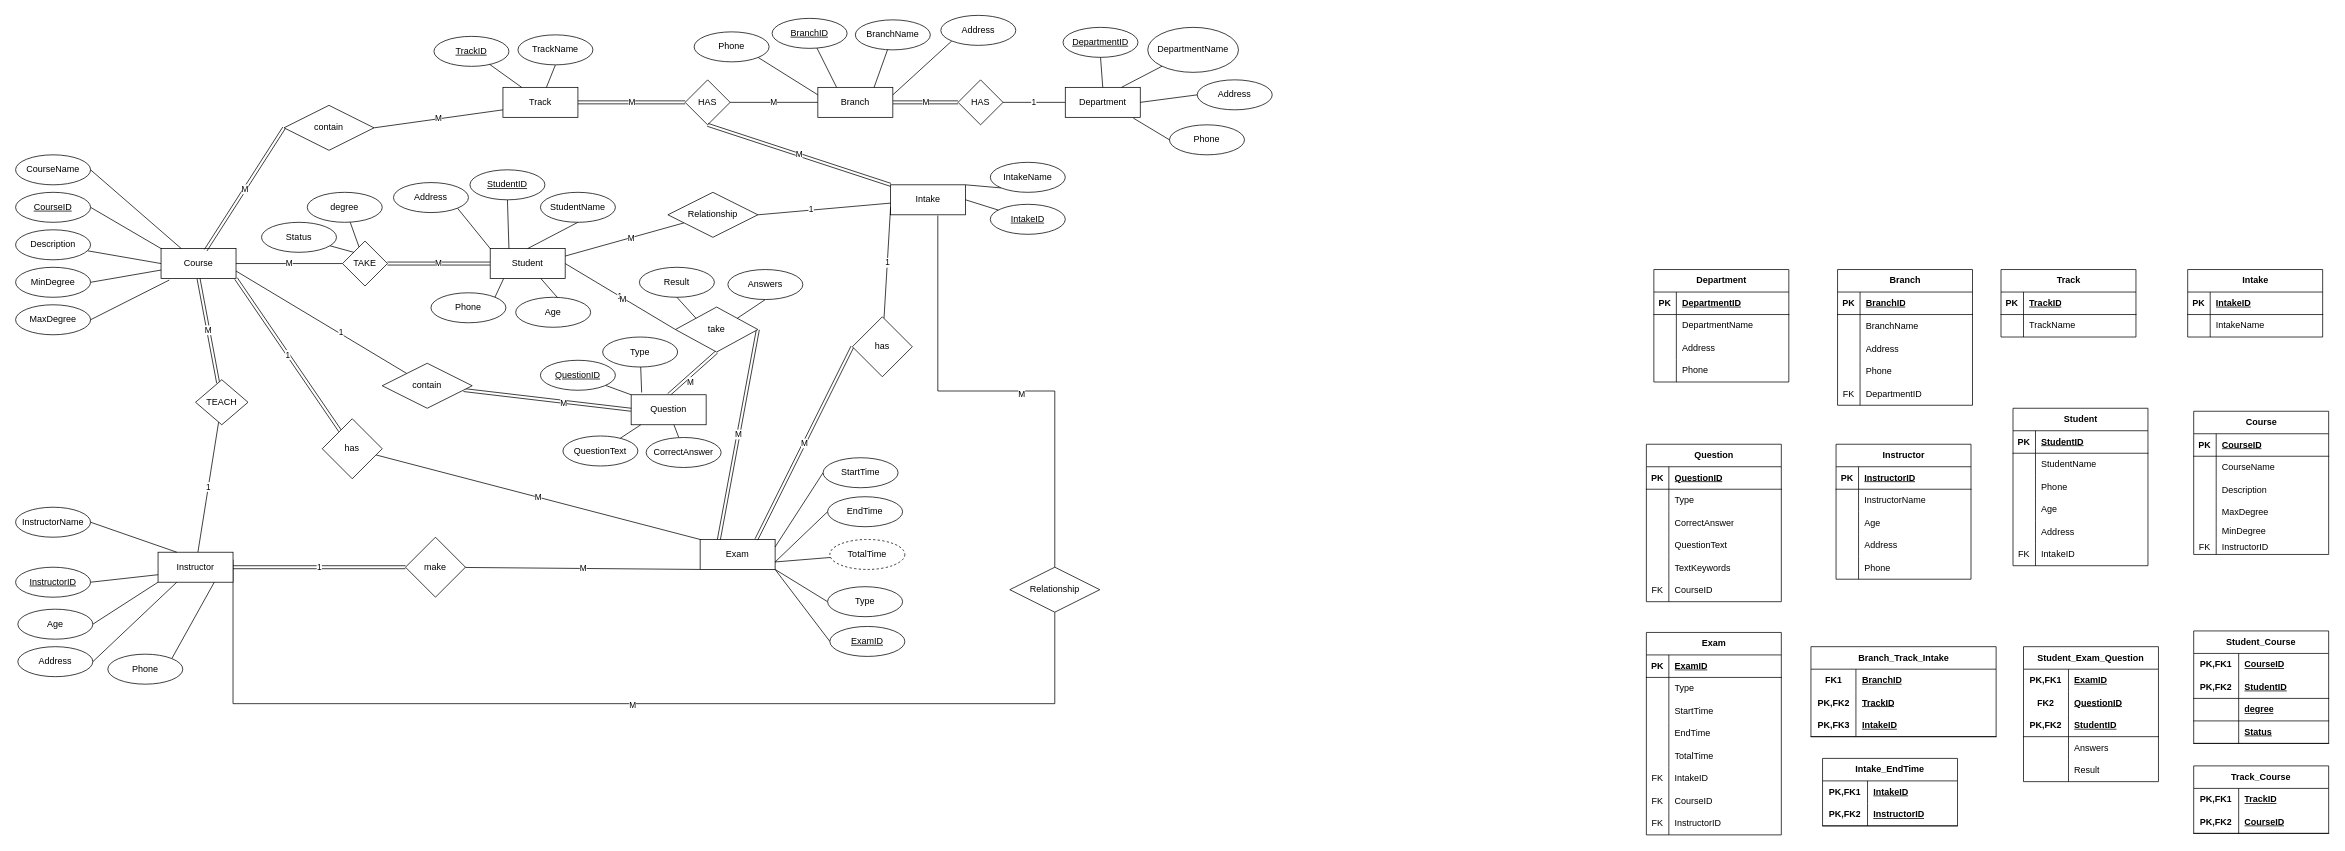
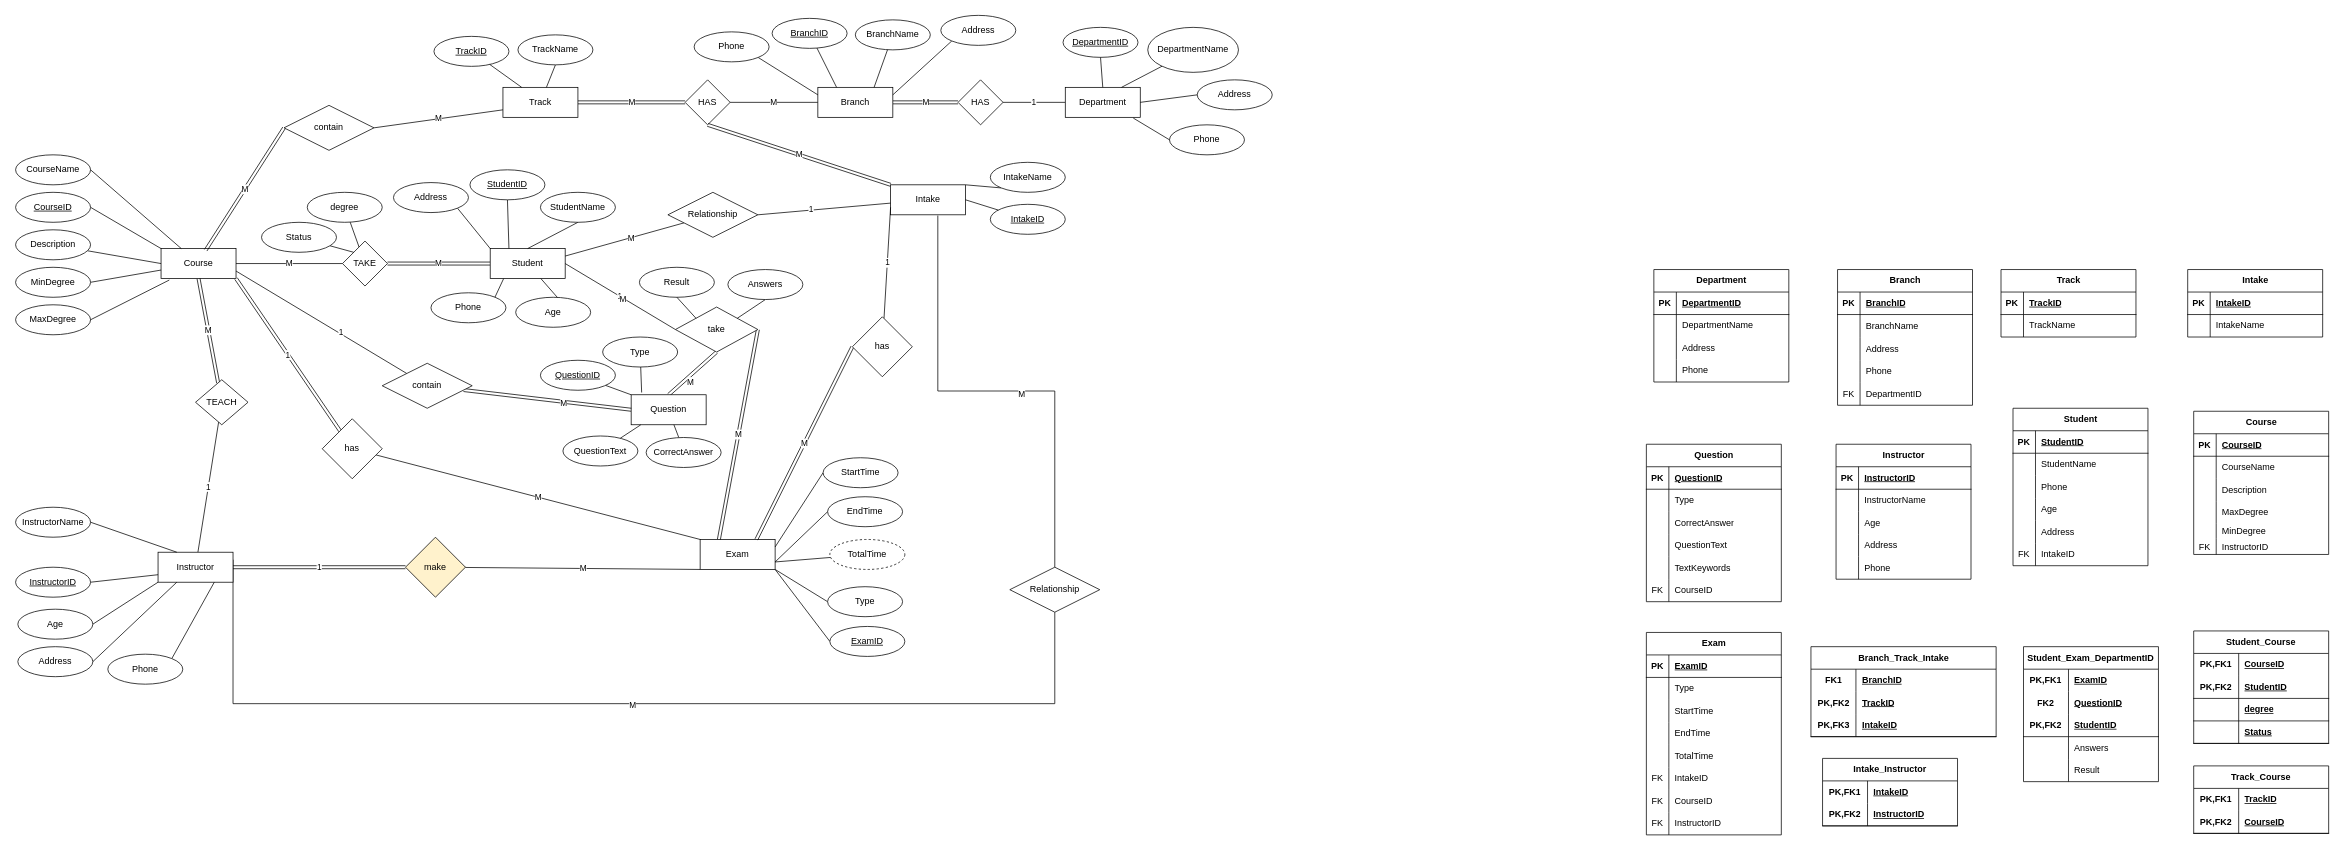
node "make": fillcolor #ffffff -> #fff2cc
node "Student_Exam_Question": label "Student_Exam_Question" -> "Student_Exam_DepartmentID"
node "Intake_EndTime": label "Intake_EndTime" -> "Intake_Instructor"
